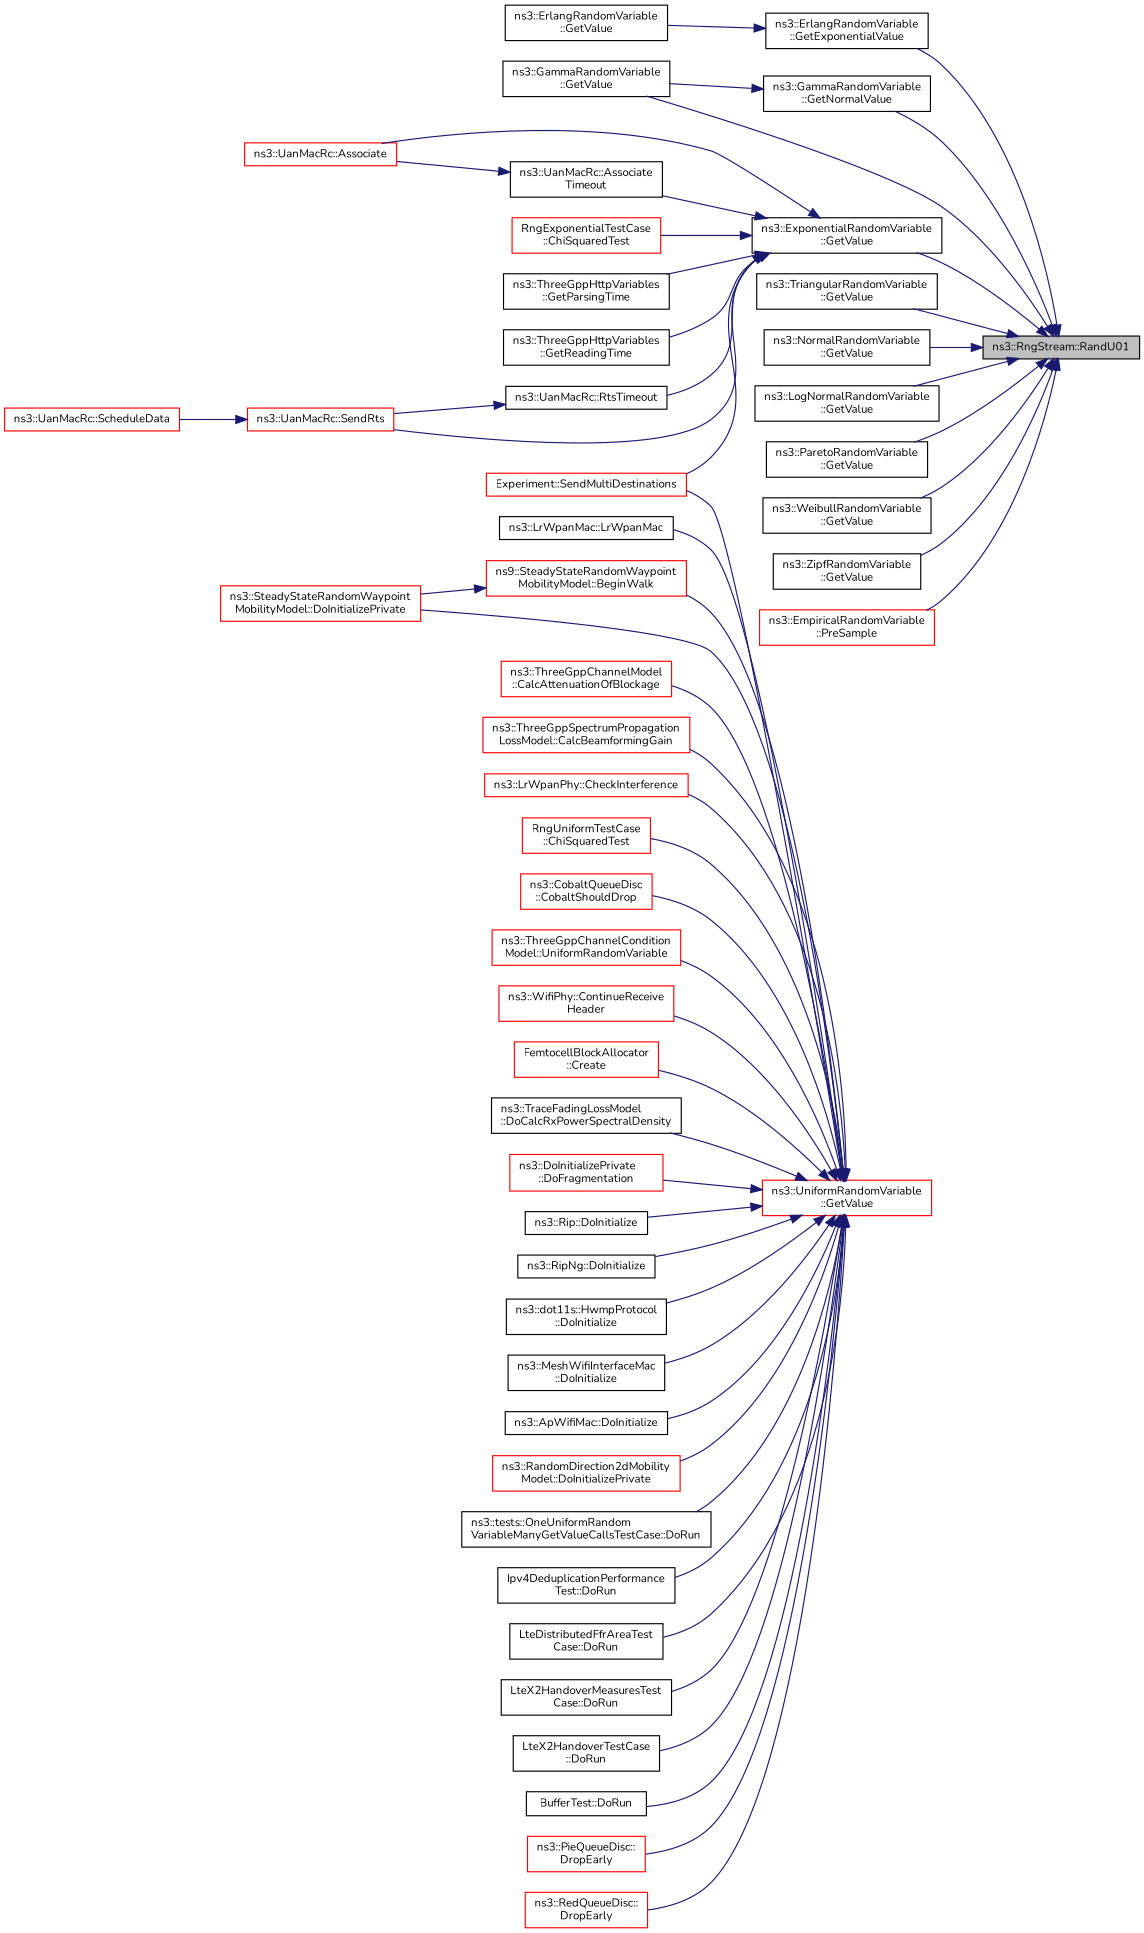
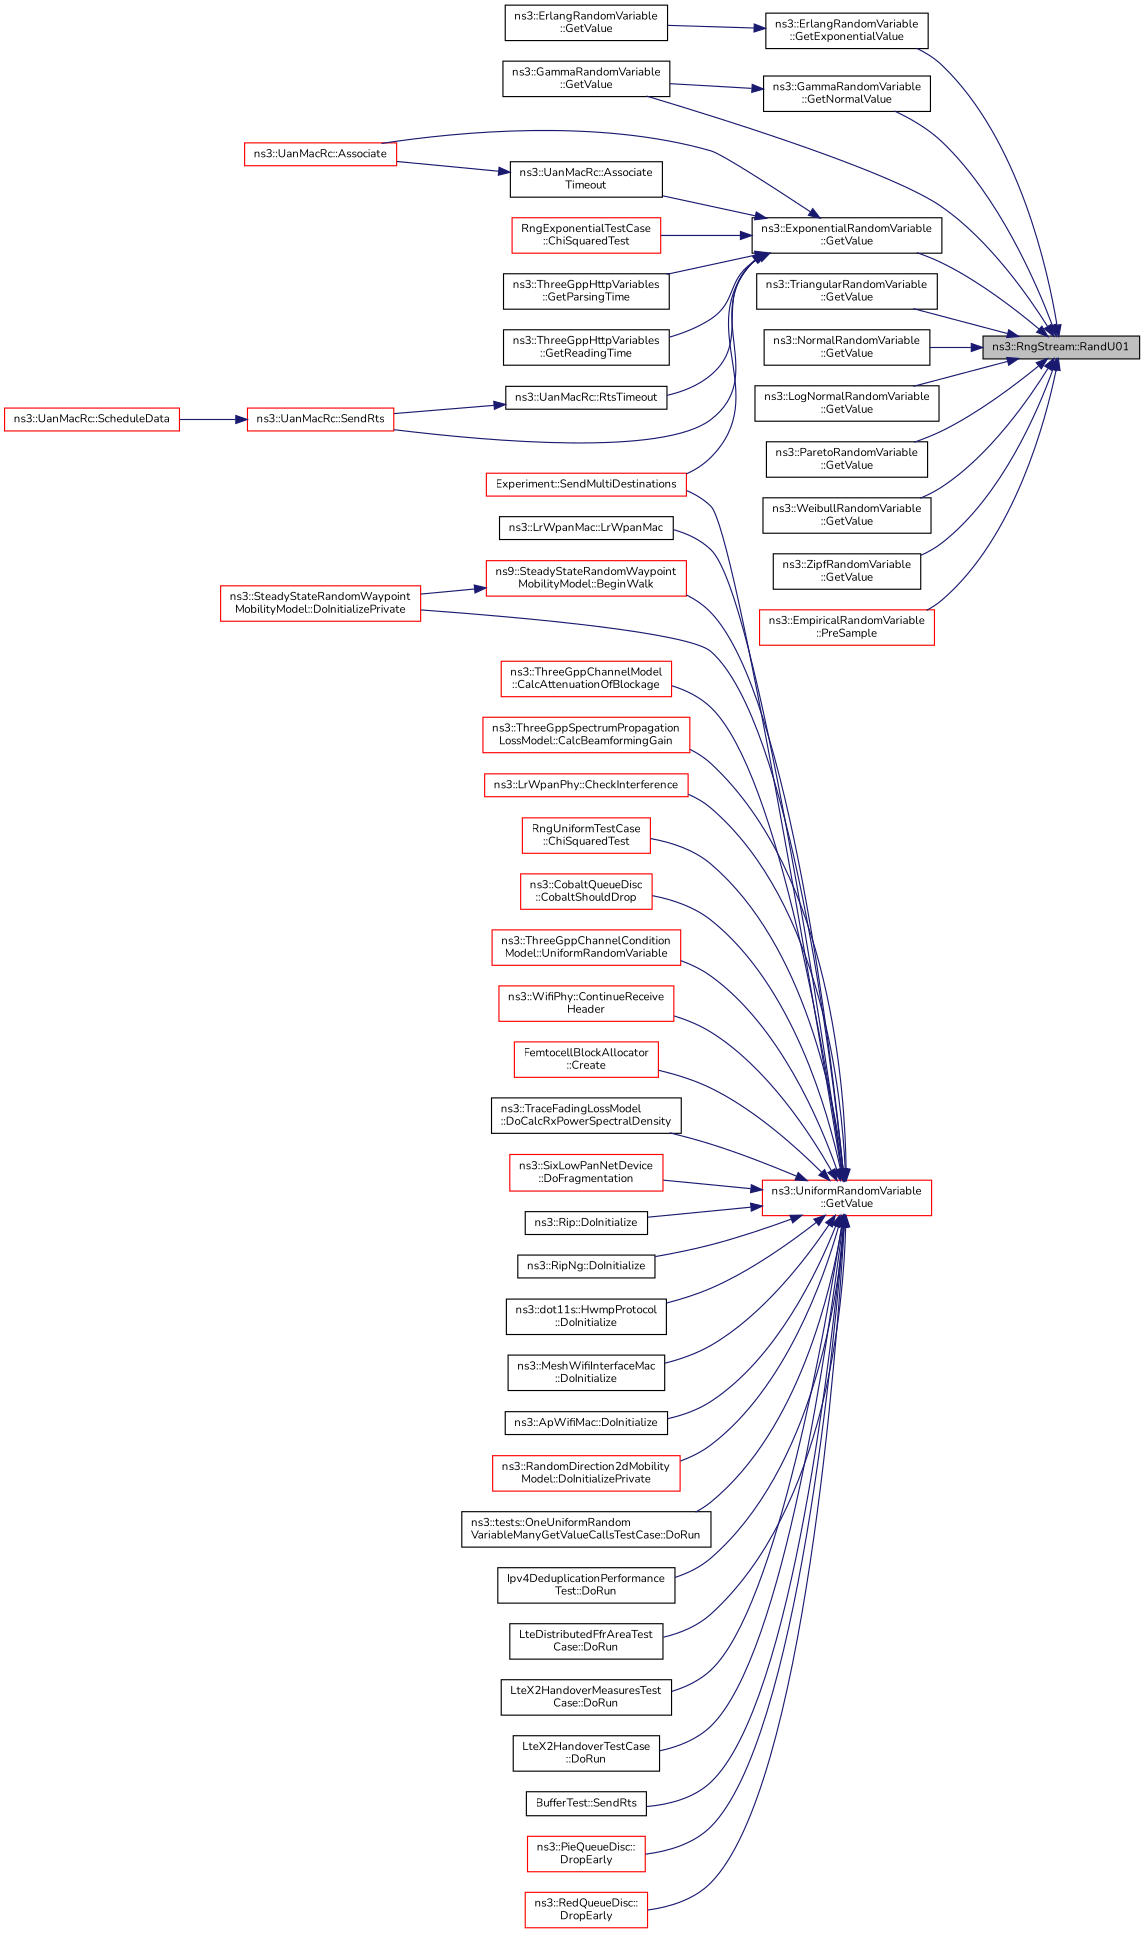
node "ns3::DoInitializePrivate ::DoFragmentation": label "ns3::DoInitializePrivate ::DoFragmentation" -> "ns3::SixLowPanNetDevice ::DoFragmentation"
node "BufferTest::DoRun": label "BufferTest::DoRun" -> "BufferTest::SendRts"
